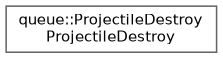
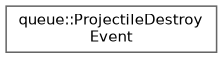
node "queue::ProjectileDestroy ProjectileDestroy": label "queue::ProjectileDestroy ProjectileDestroy" -> "queue::ProjectileDestroy Event"
